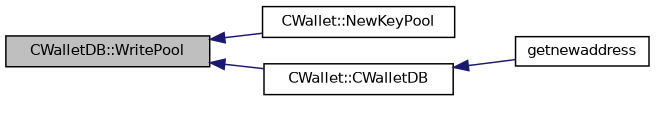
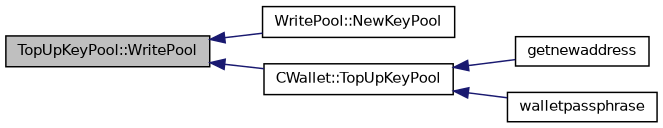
node "CWallet::NewKeyPool": label "CWallet::NewKeyPool" -> "WritePool::NewKeyPool"
node "CWalletDB::WritePool": label "CWalletDB::WritePool" -> "TopUpKeyPool::WritePool"
node "CWallet::CWalletDB": label "CWallet::CWalletDB" -> "CWallet::TopUpKeyPool"
node "walletpassphrase": added
